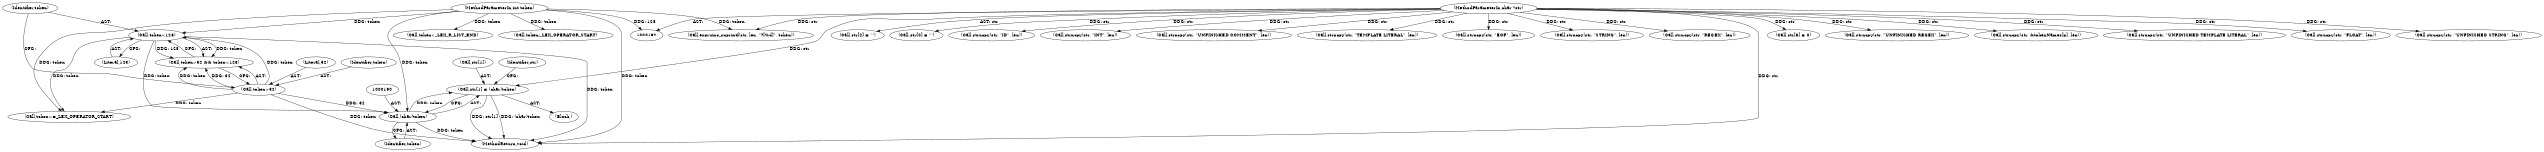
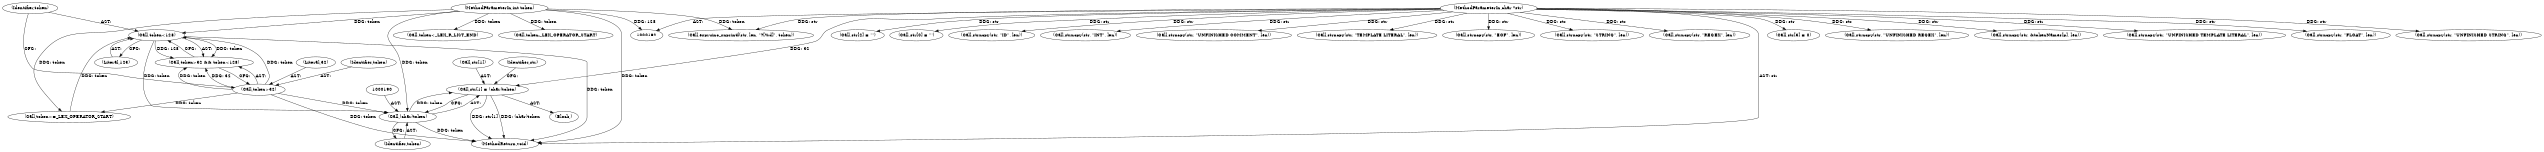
edge "(MethodParameterIn,char *str)" -> "(Call,str[2] = ''')": label "AST: str" -> "DDG: str"
edge "(MethodParameterIn,char *str)" -> "(Call,str[1] = (char)token)": label "DDG: str" -> "DDG: 32"
edge "(Call,token<128)" -> "(Call,token>=_LEX_OPERATOR_START)": reversed
edge "(MethodParameterIn,char *str)" -> "(MethodReturn,void)": label "DDG: str" -> "AST: str"
edge "(Call,token>32)" -> "(Call,(char)token)": label "DDG: 32" -> "DDG: token"
